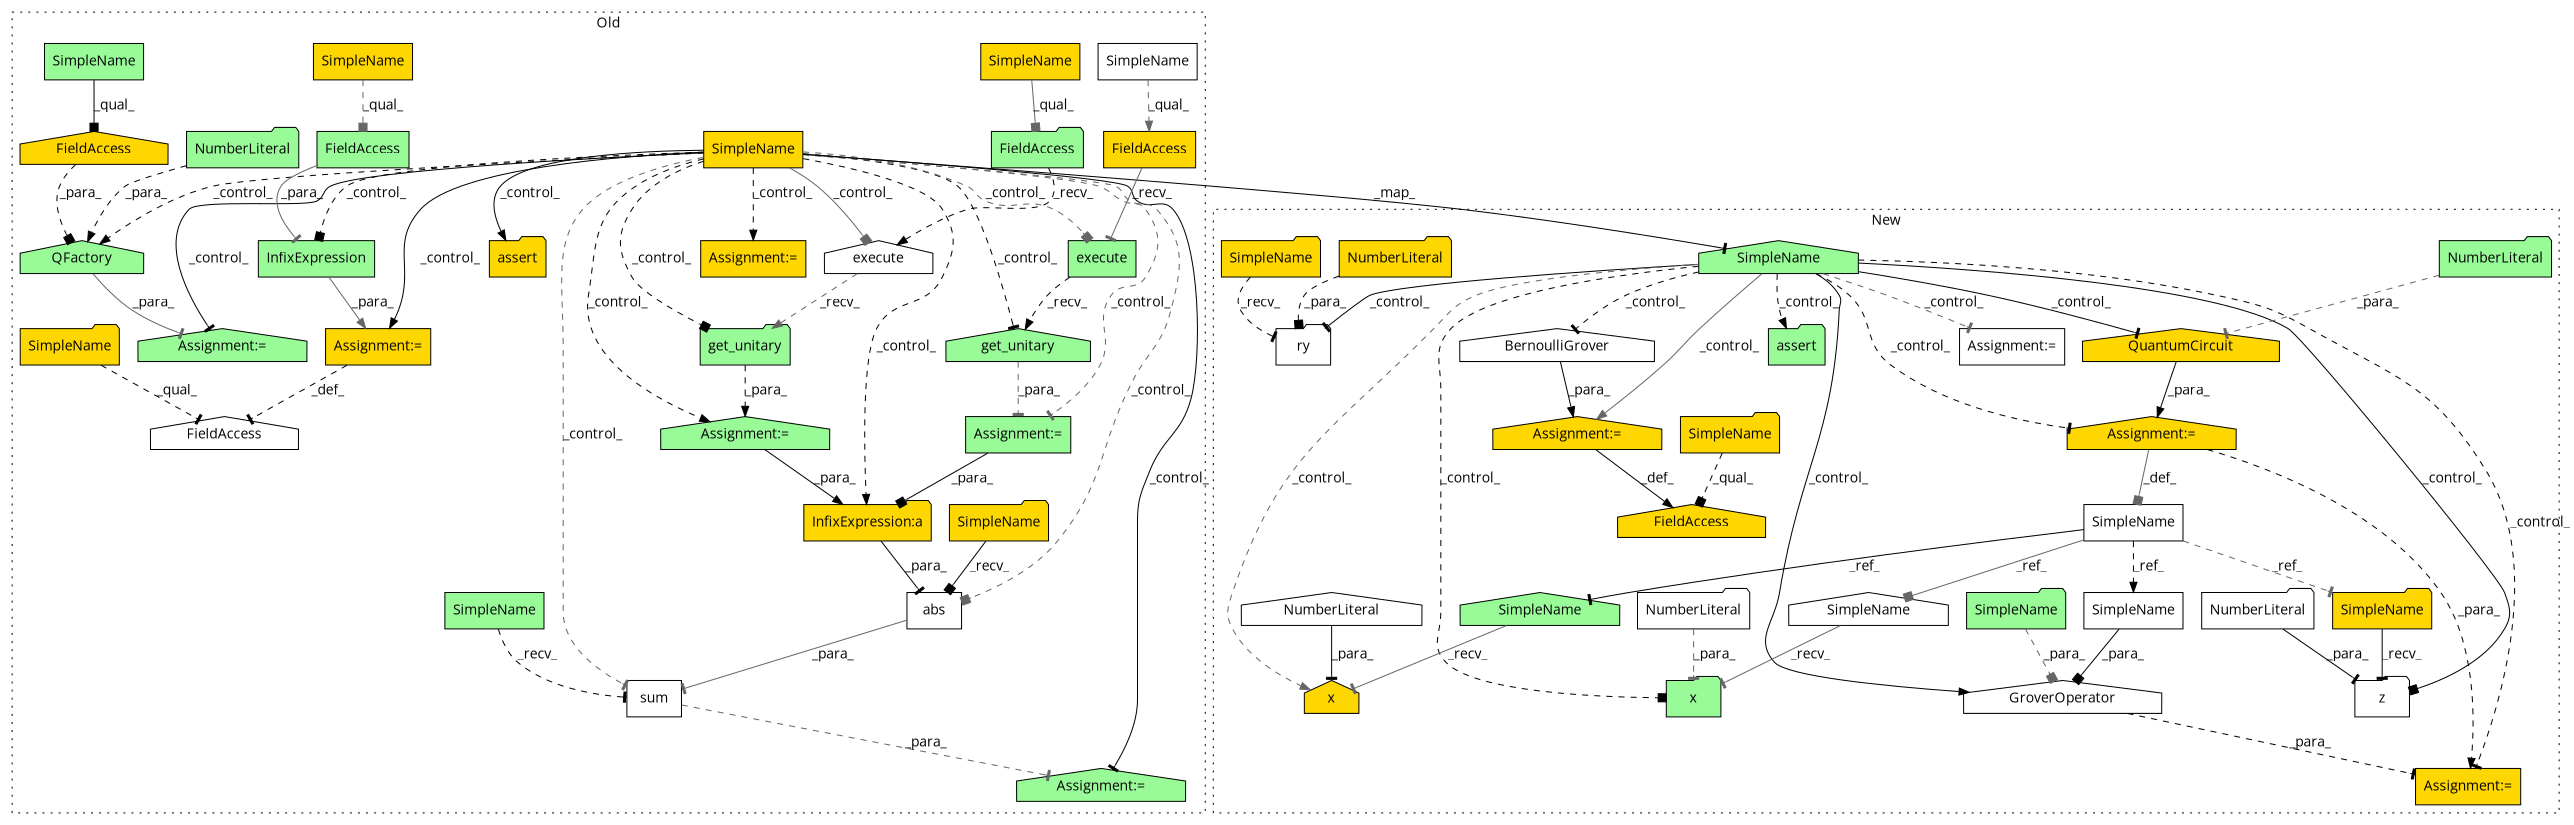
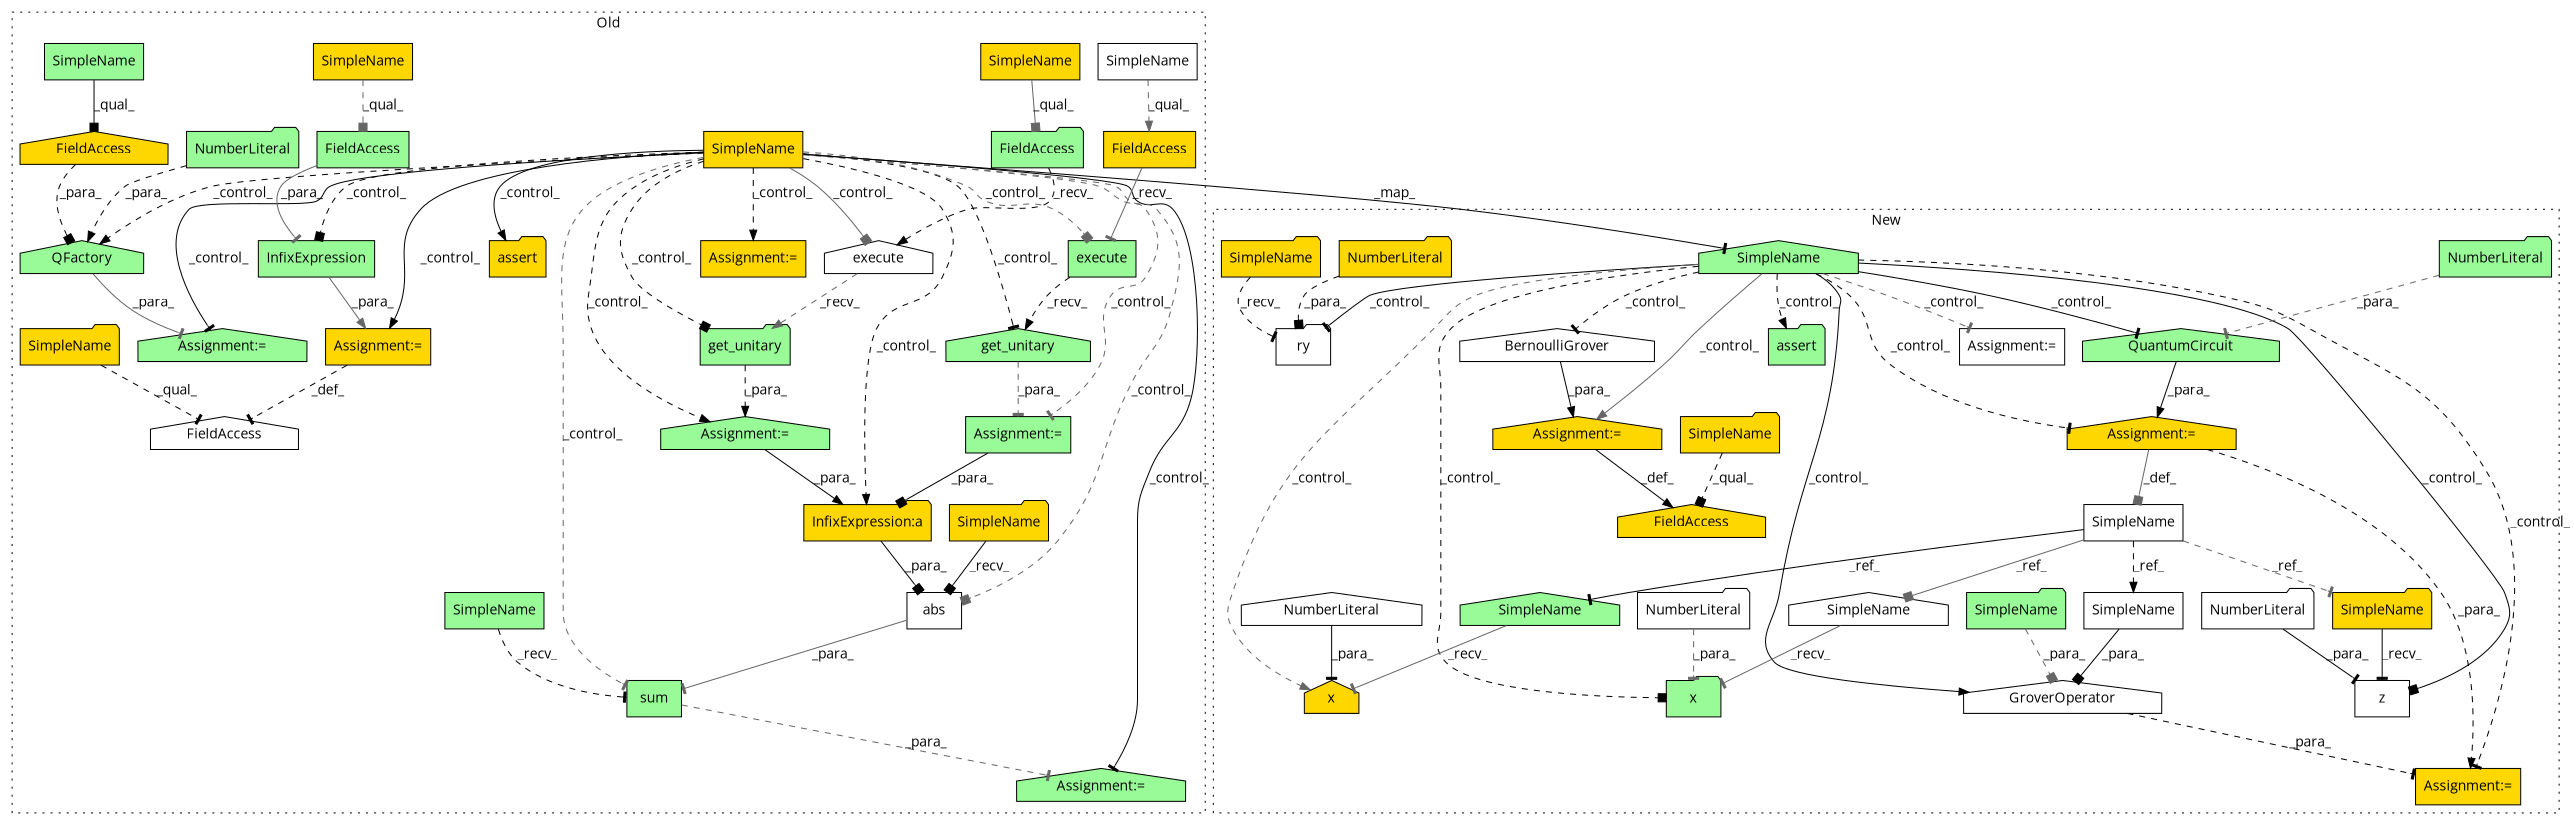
node "QuantumCircuit": fillcolor gold -> palegreen
edge "InfixExpression:a" -> "abs": arrowhead tee -> box
node "sum": fillcolor white -> palegreen
node "z": shape folder -> box
